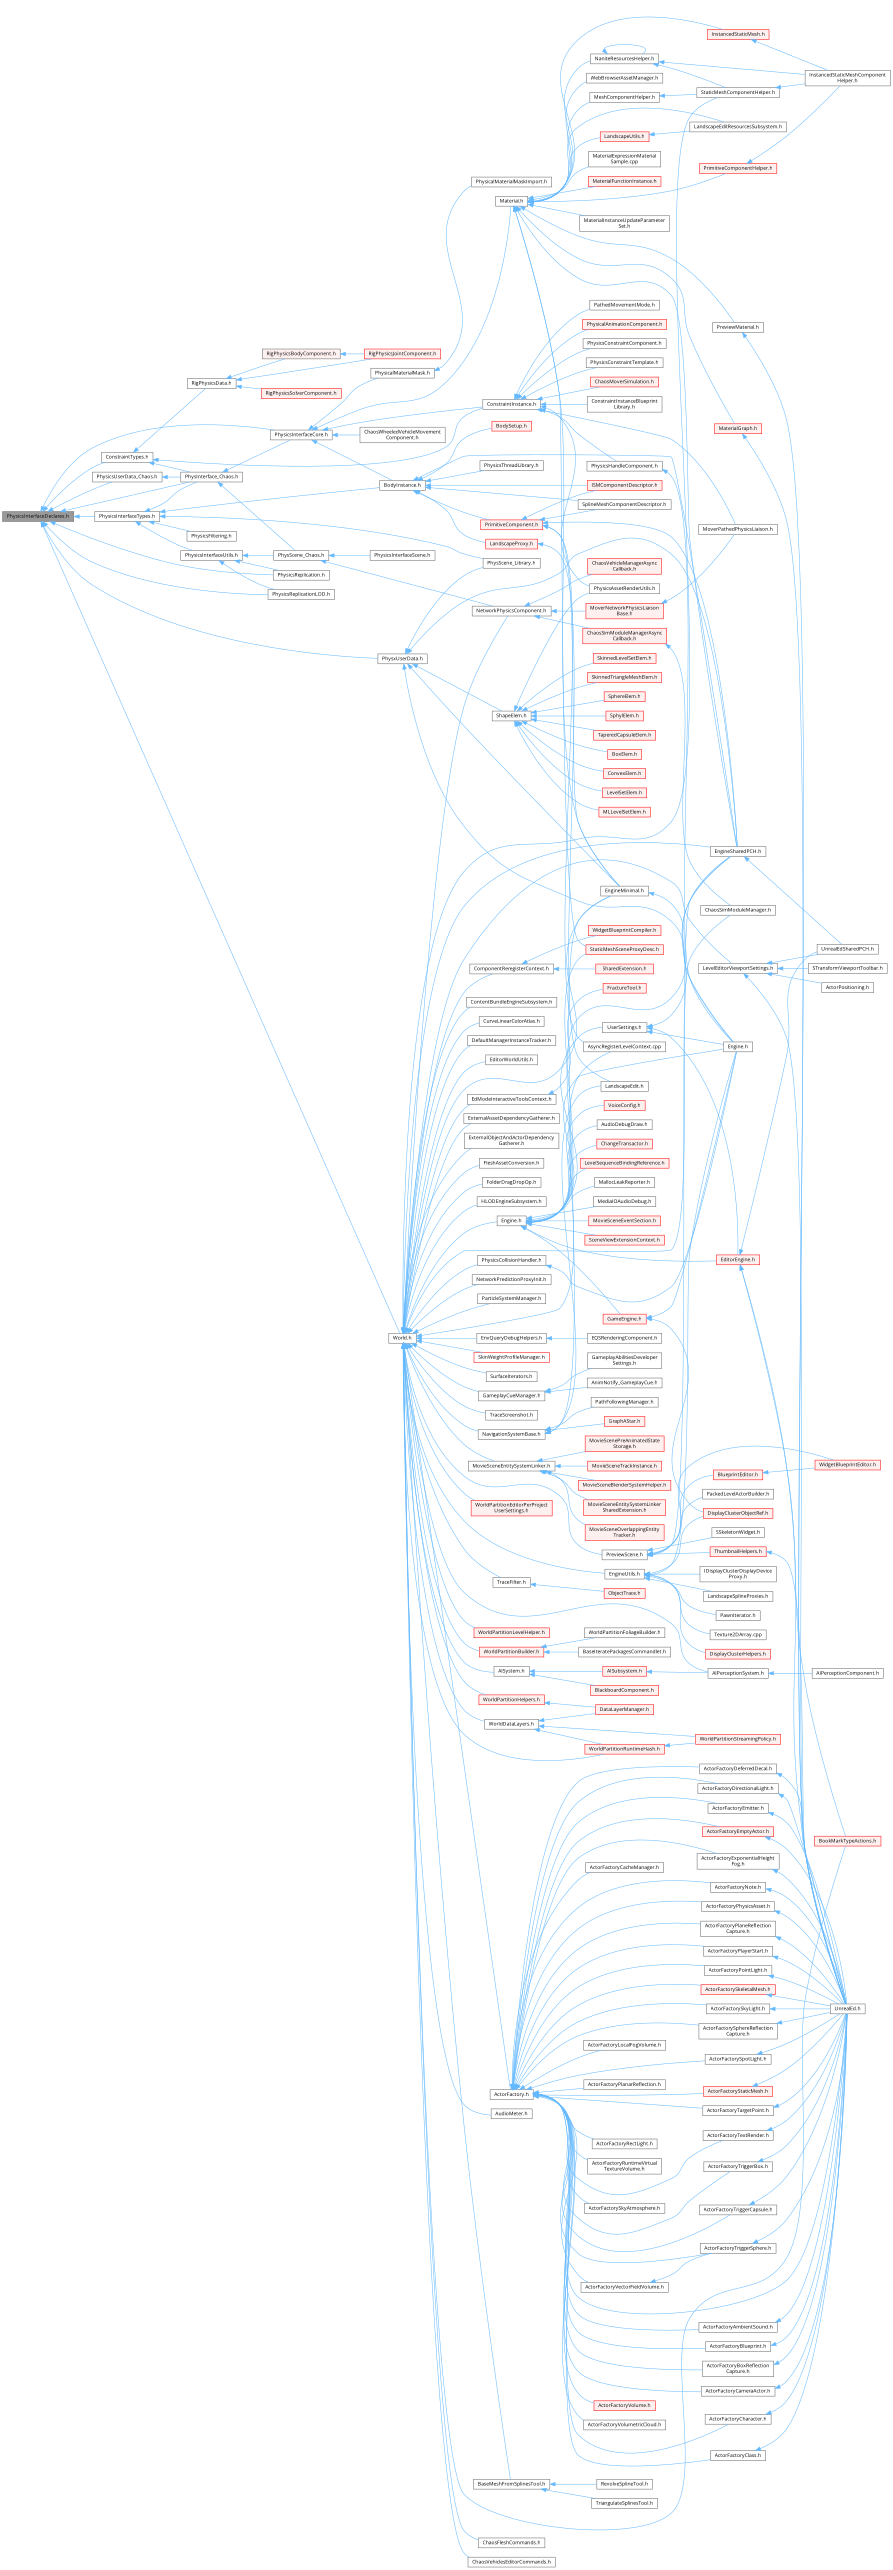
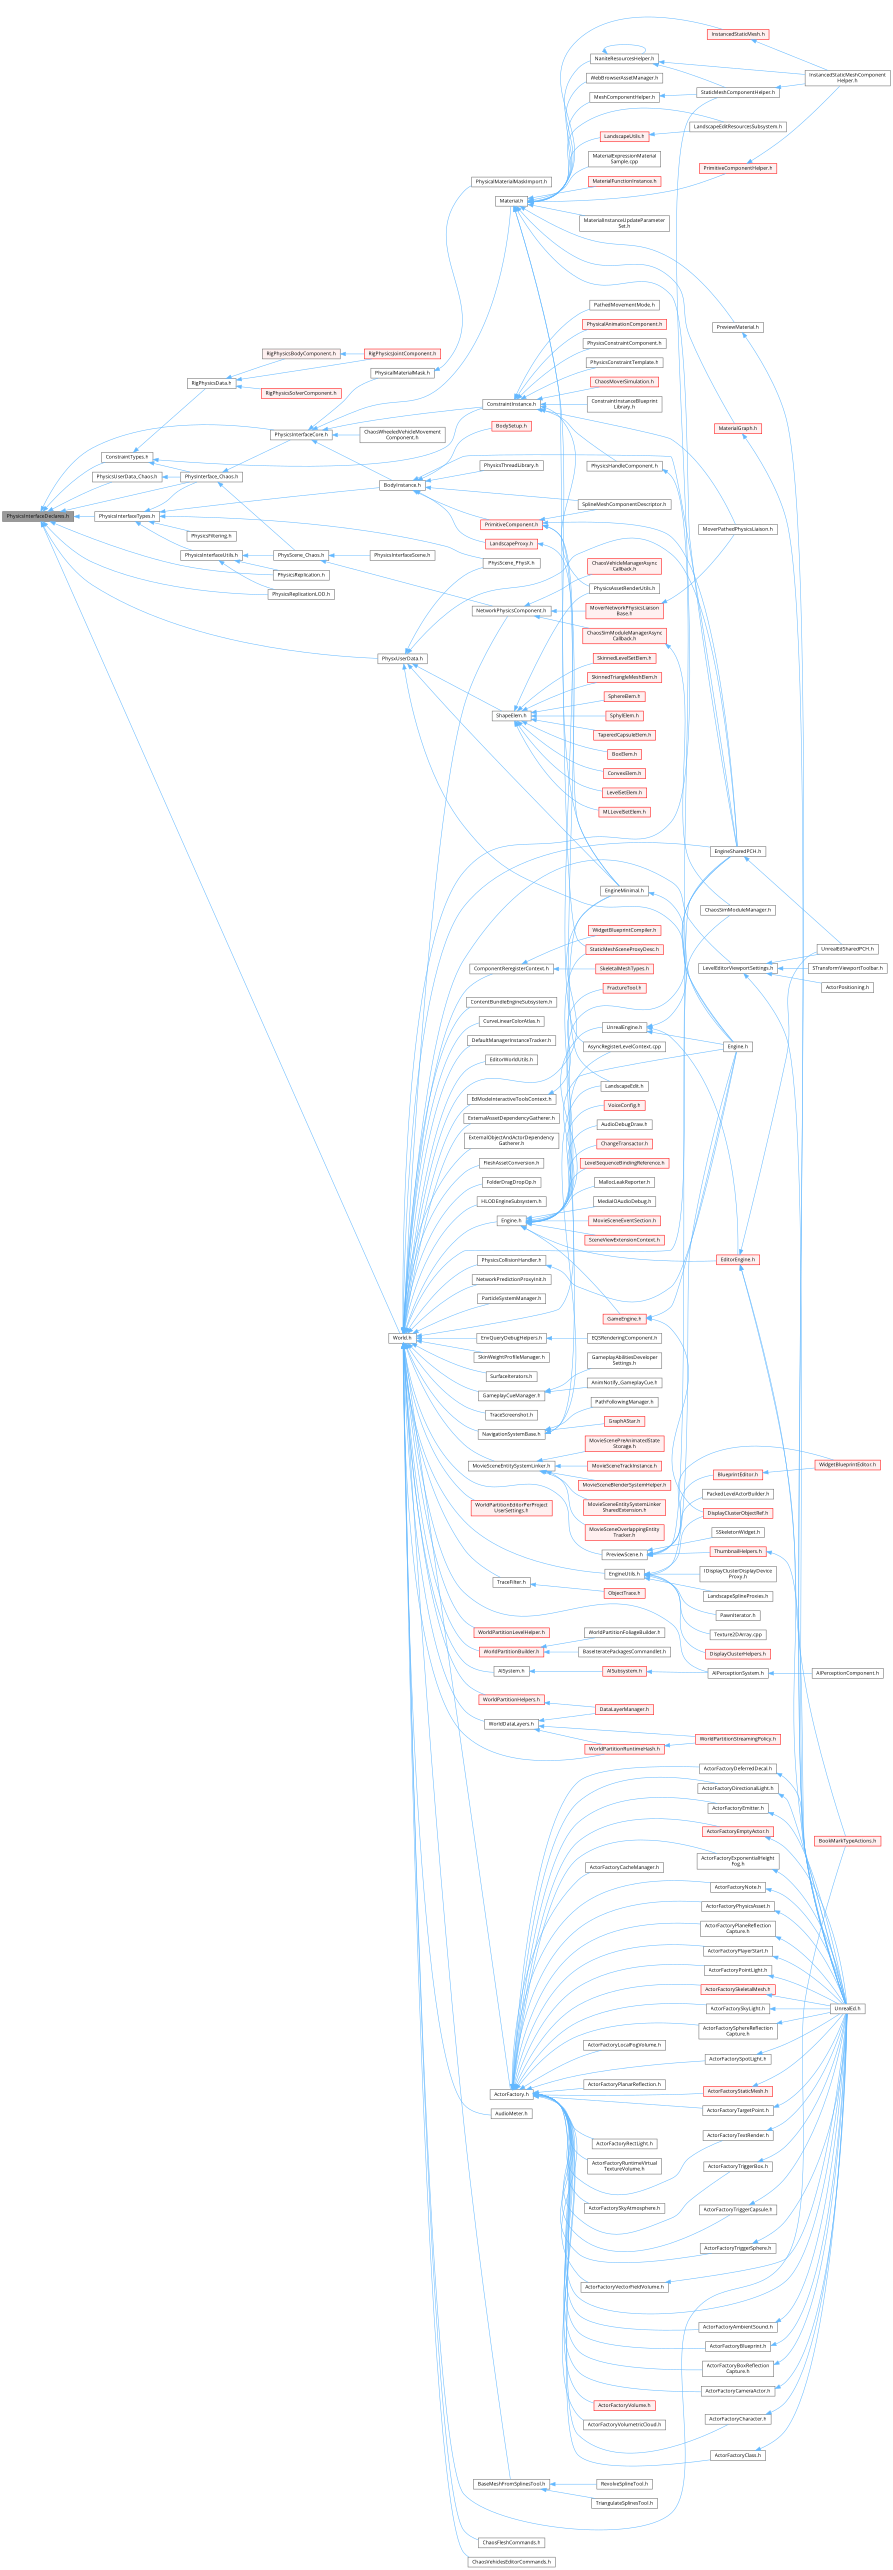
node "ISMComponentDescriptor.h": removed
node "PhysScene_Library.h": label "PhysScene_Library.h" -> "PhysScene_PhysX.h"
node "SharedExtension.h": label "SharedExtension.h" -> "SkeletalMeshTypes.h"
node "UserSettings.h": label "UserSettings.h" -> "UnrealEngine.h"
node "SkinWeightProfileManager.h": color red -> grey40
node "BlackboardComponent.h": removed
edge "ActorFactoryTriggerSphere.h" -> "ActorFactoryVectorFieldVolume.h": now "UnrealEd.h" -> "ActorFactoryVectorFieldVolume.h"
